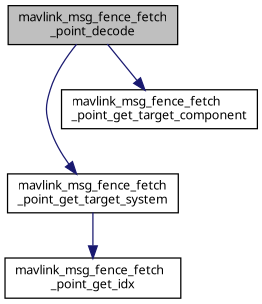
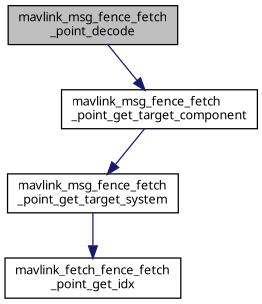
edge "mavlink_msg_fence_fetch _point_decode" -> "mavlink_msg_fence_fetch _point_get_target_system": now "mavlink_msg_fence_fetch _point_get_target_component" -> "mavlink_msg_fence_fetch _point_get_target_system"
node "mavlink_msg_fence_fetch _point_get_idx": label "mavlink_msg_fence_fetch _point_get_idx" -> "mavlink_fetch_fence_fetch _point_get_idx"
